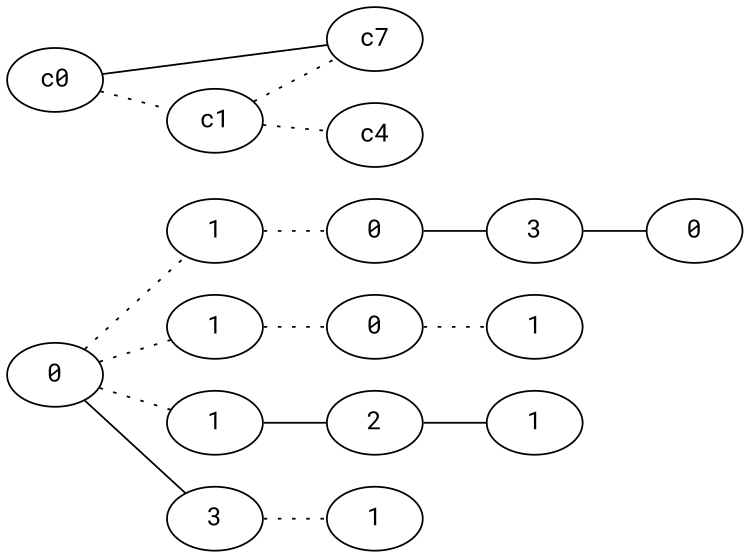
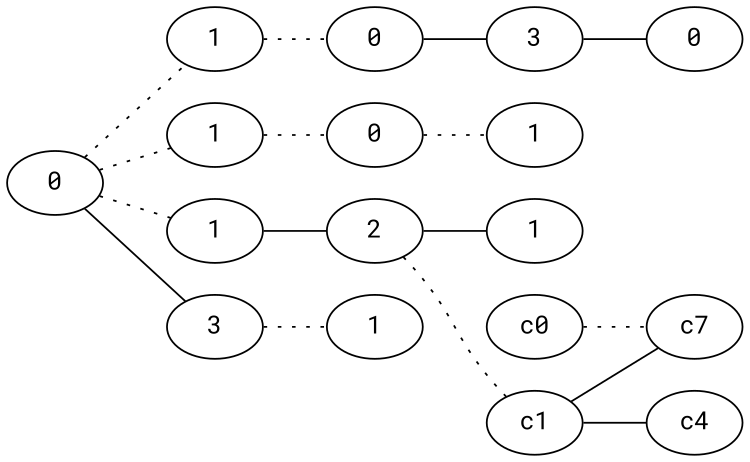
edge "c7" -- "c0": style solid -> dotted
edge "c7" -- "c1": style dotted -> solid
edge "c0" -- "c1": now "2" -- "c1"
edge "c1" -- "c4": style dotted -> solid
